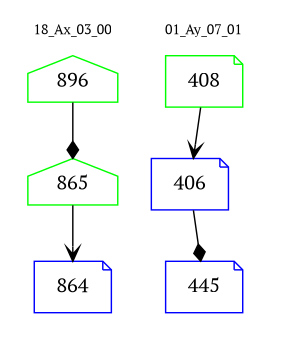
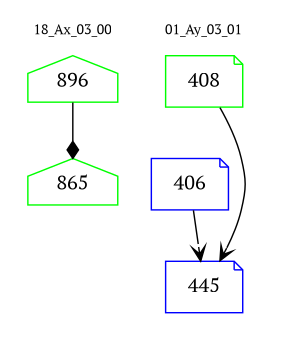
cluster "01_Ay_07_01": label "01_Ay_07_01" -> "01_Ay_03_01"
edge "408" -> "406": now "408" -> "445"
edge "406" -> "445": arrowhead diamond -> vee
node "864": removed
